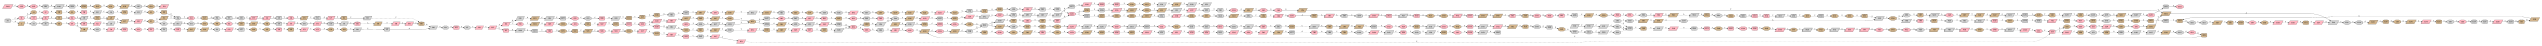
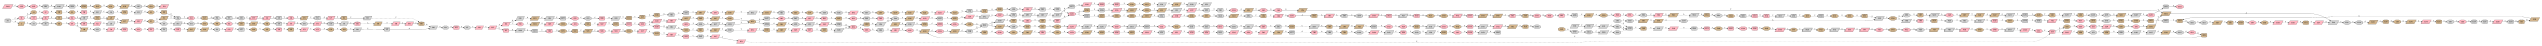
node "S485": removed
